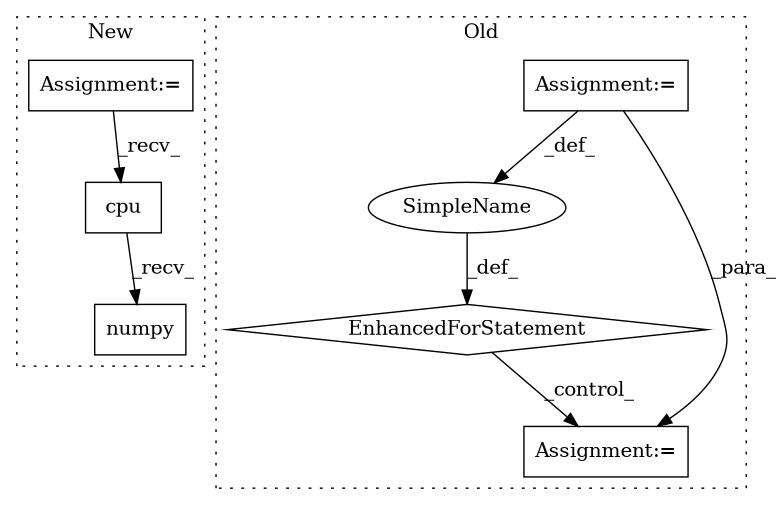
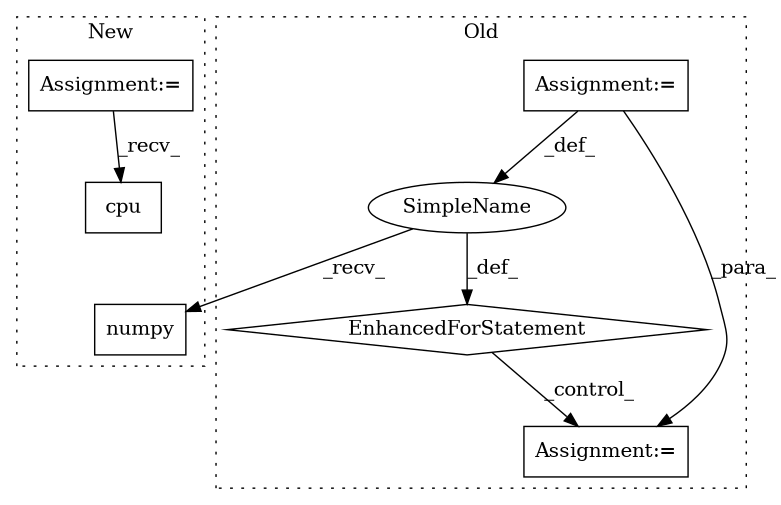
edge "cpu" -> "numpy": now "SimpleName" -> "numpy"
